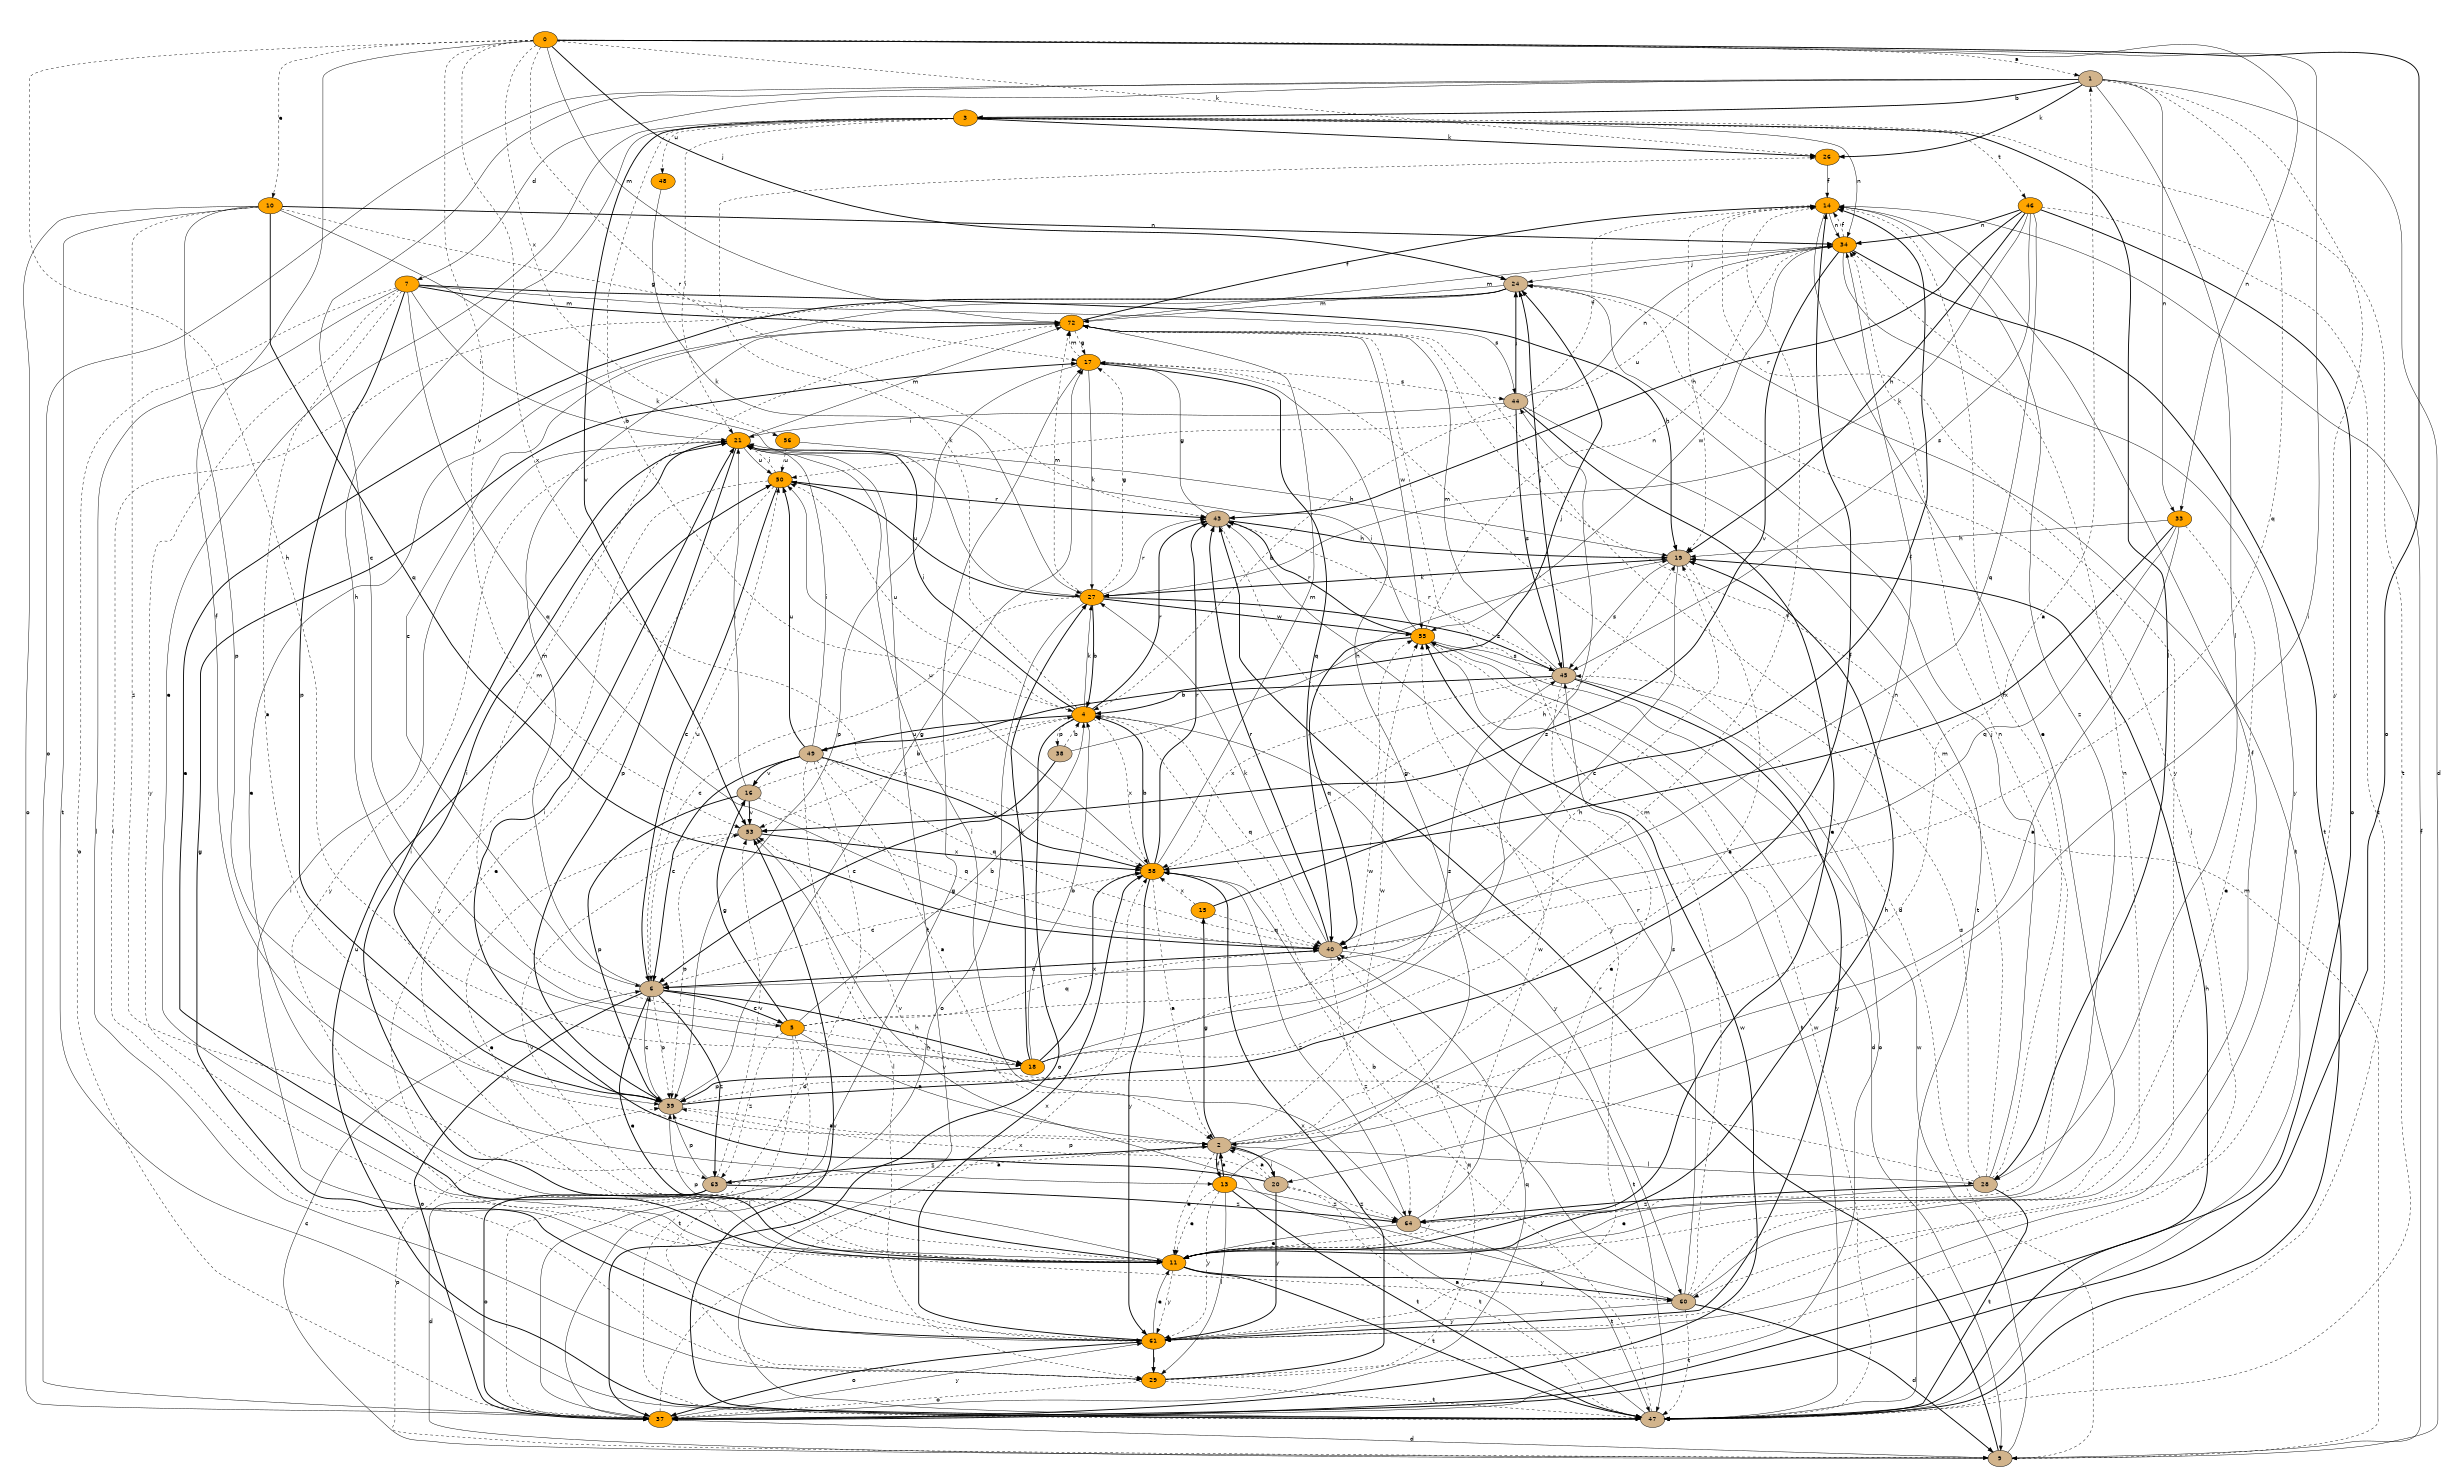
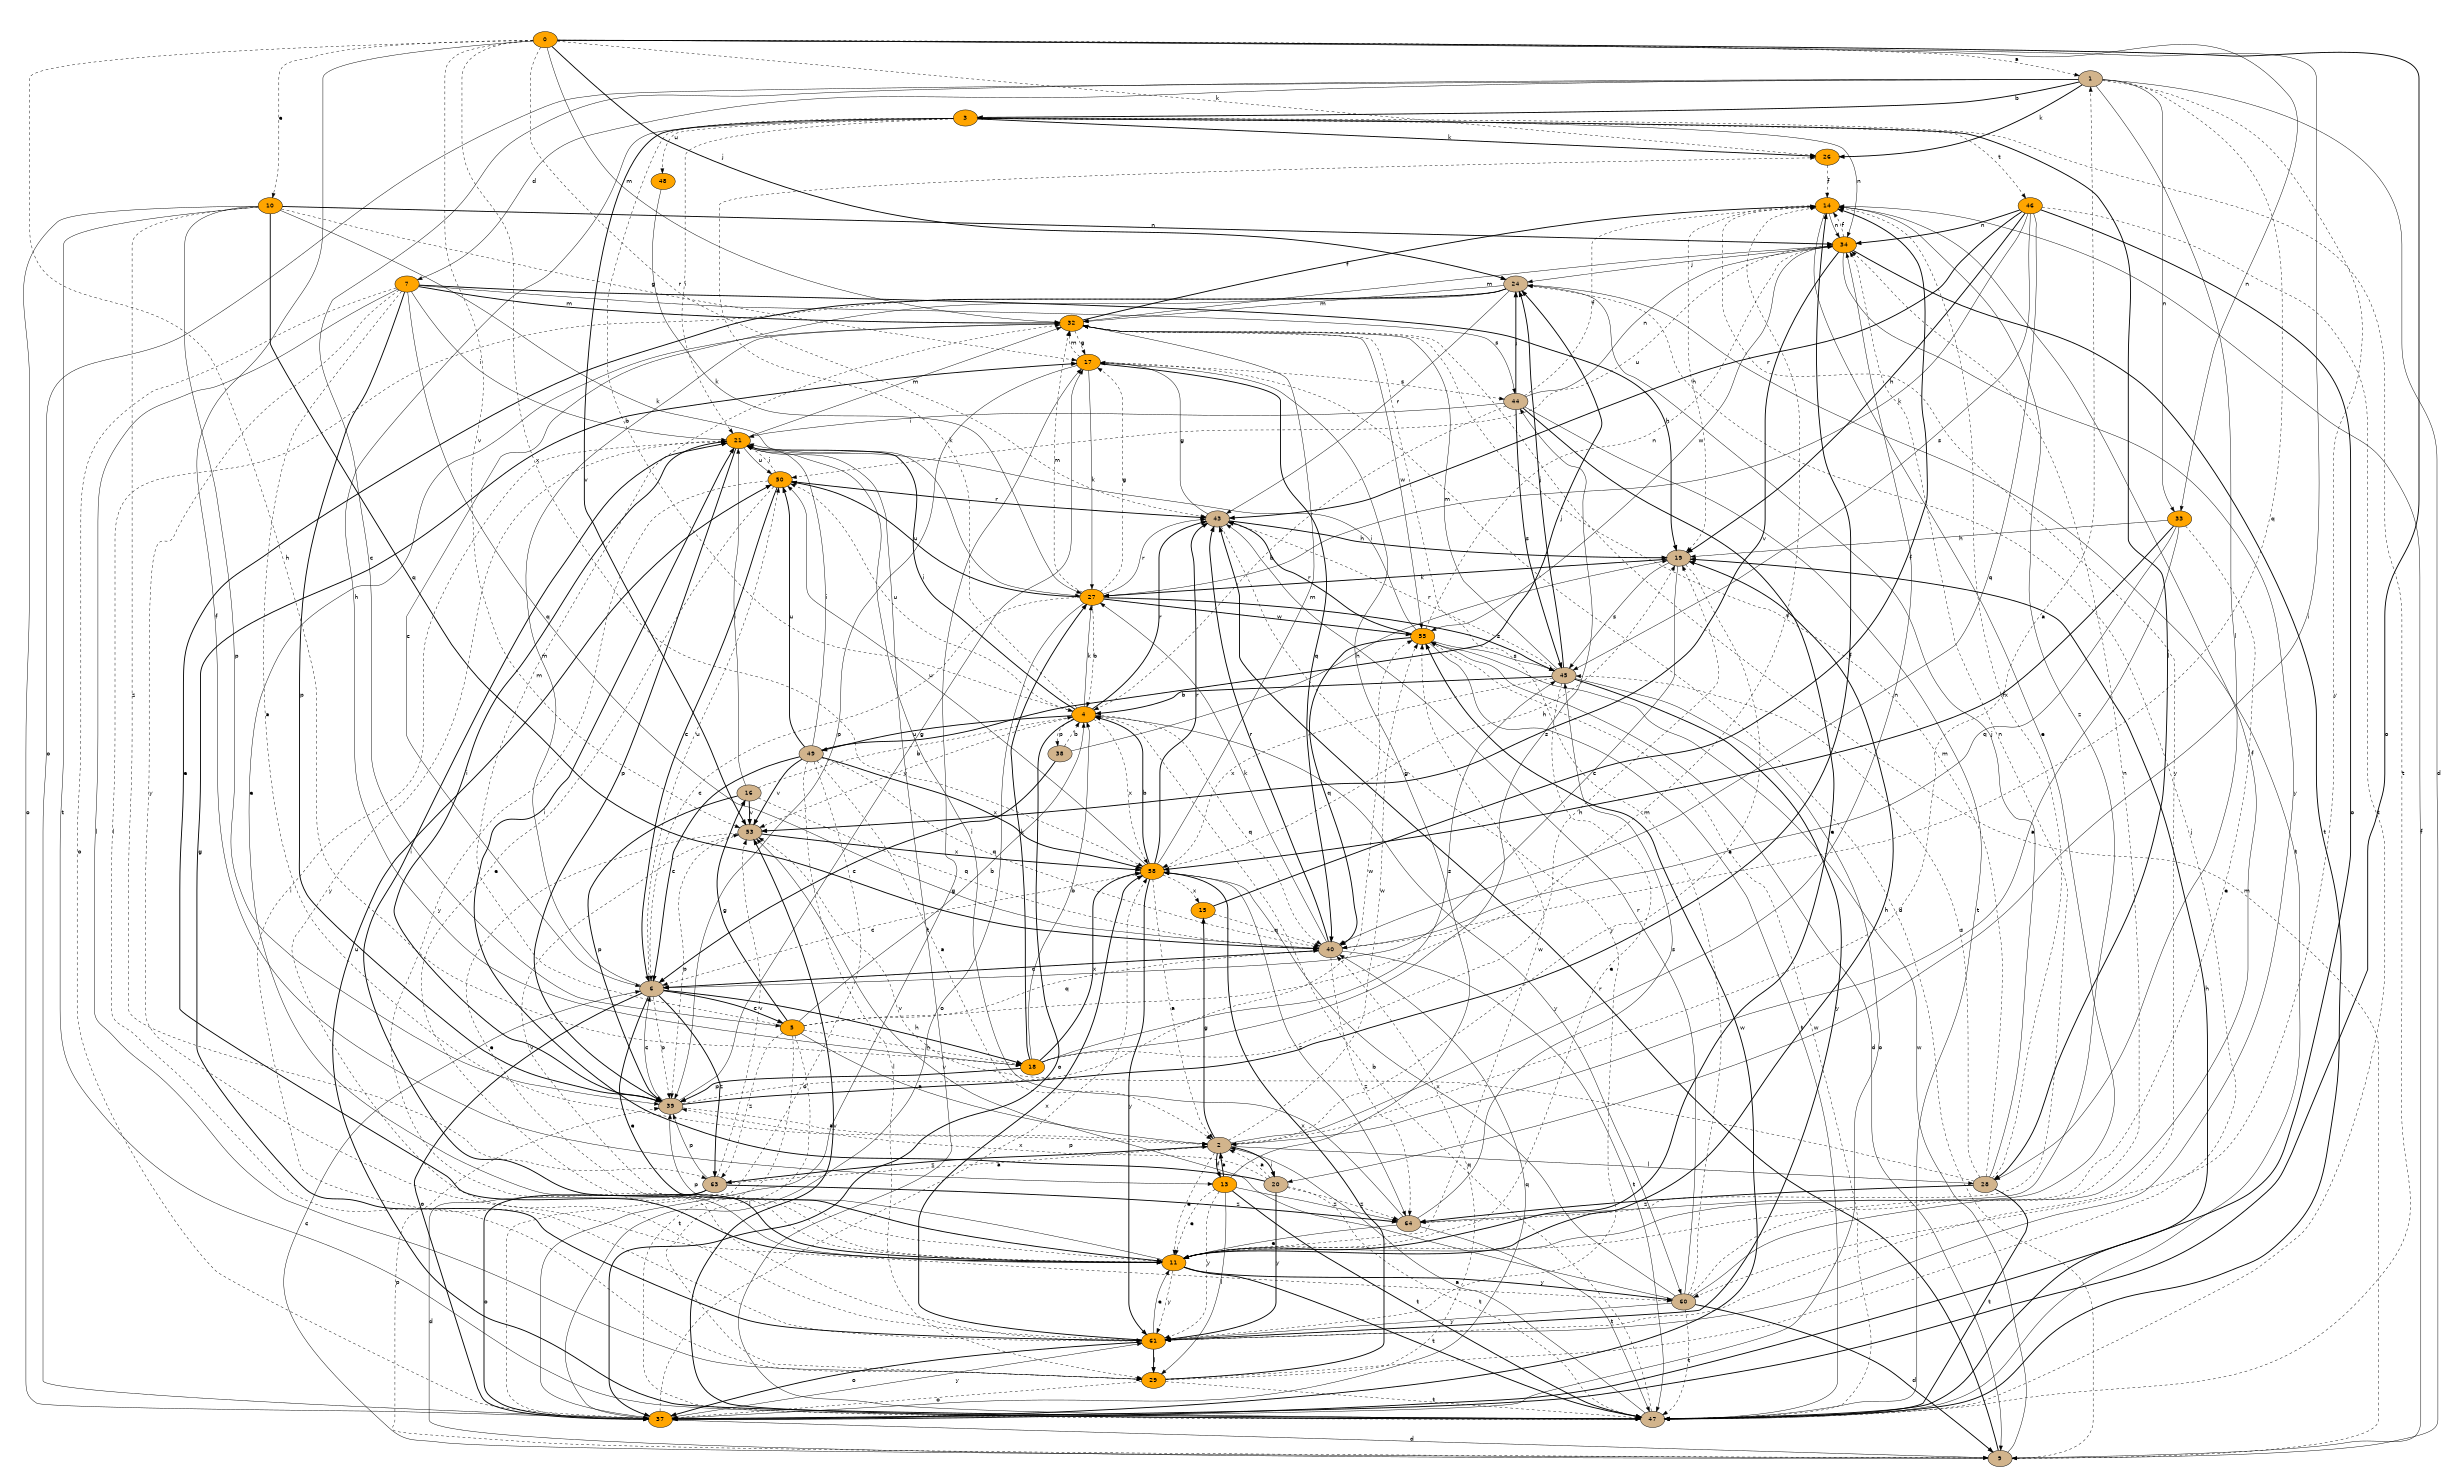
edge "26" -> "14": style solid -> dashed
node "72": label "72" -> "32"
edge "24" -> "43": added, label "r"
node "56": removed
edge "27" -> "4": style bold -> dashed
edge "49" -> "16": now "49" -> "53"
edge "3" -> "11": removed, label "e"
edge "15" -> "58": reversed
edge "61" -> "21": style solid -> dashed
edge "28" -> "11": removed, label "e"
